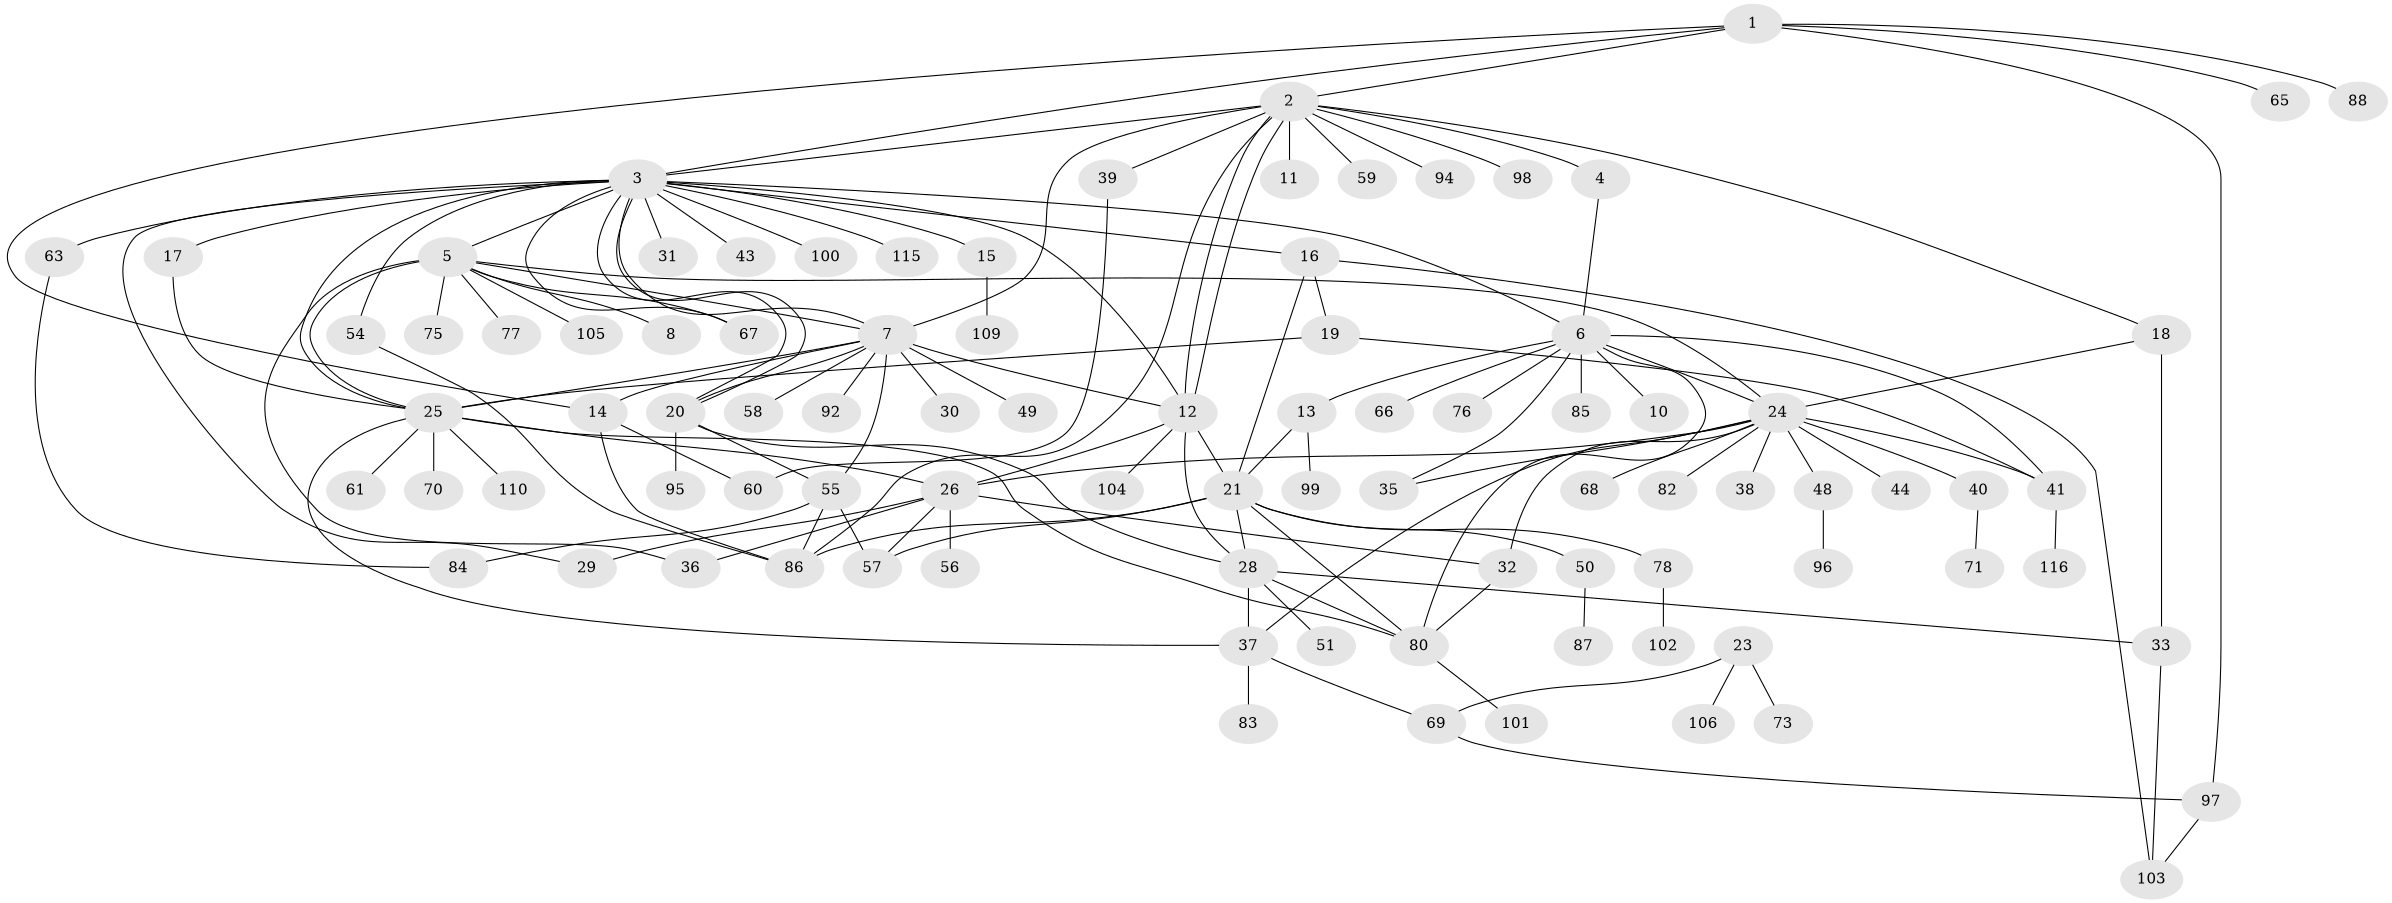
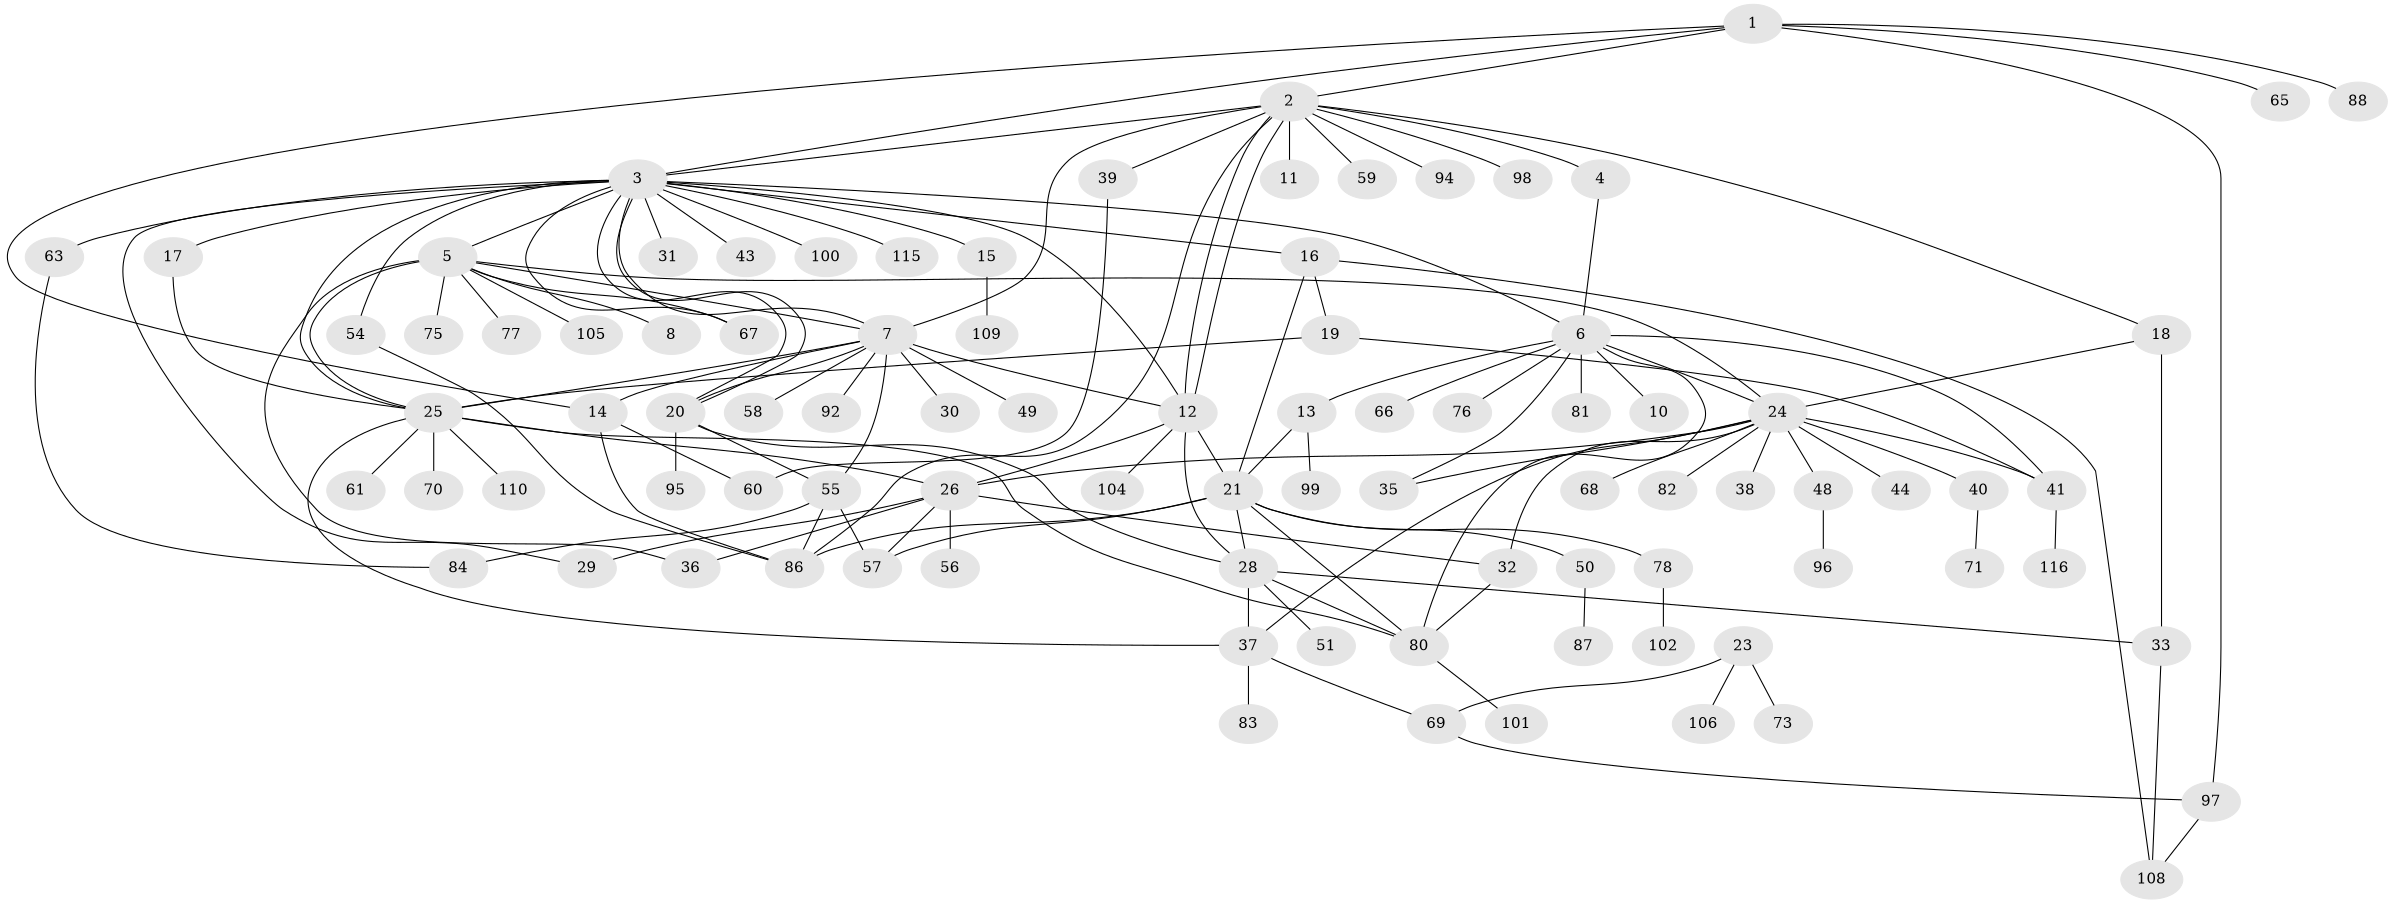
node "85": label "85" -> "81"
node "103": label "103" -> "108"
